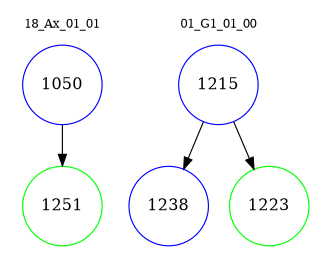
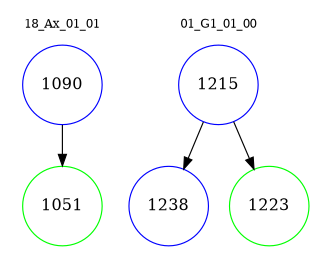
node "1050": label "1050" -> "1090"
node "1251": label "1251" -> "1051"
